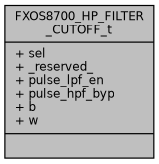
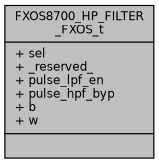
node "FXOS8700_HP_FILTER": text "_CUTOFF_t" -> "_FXOS_t"
